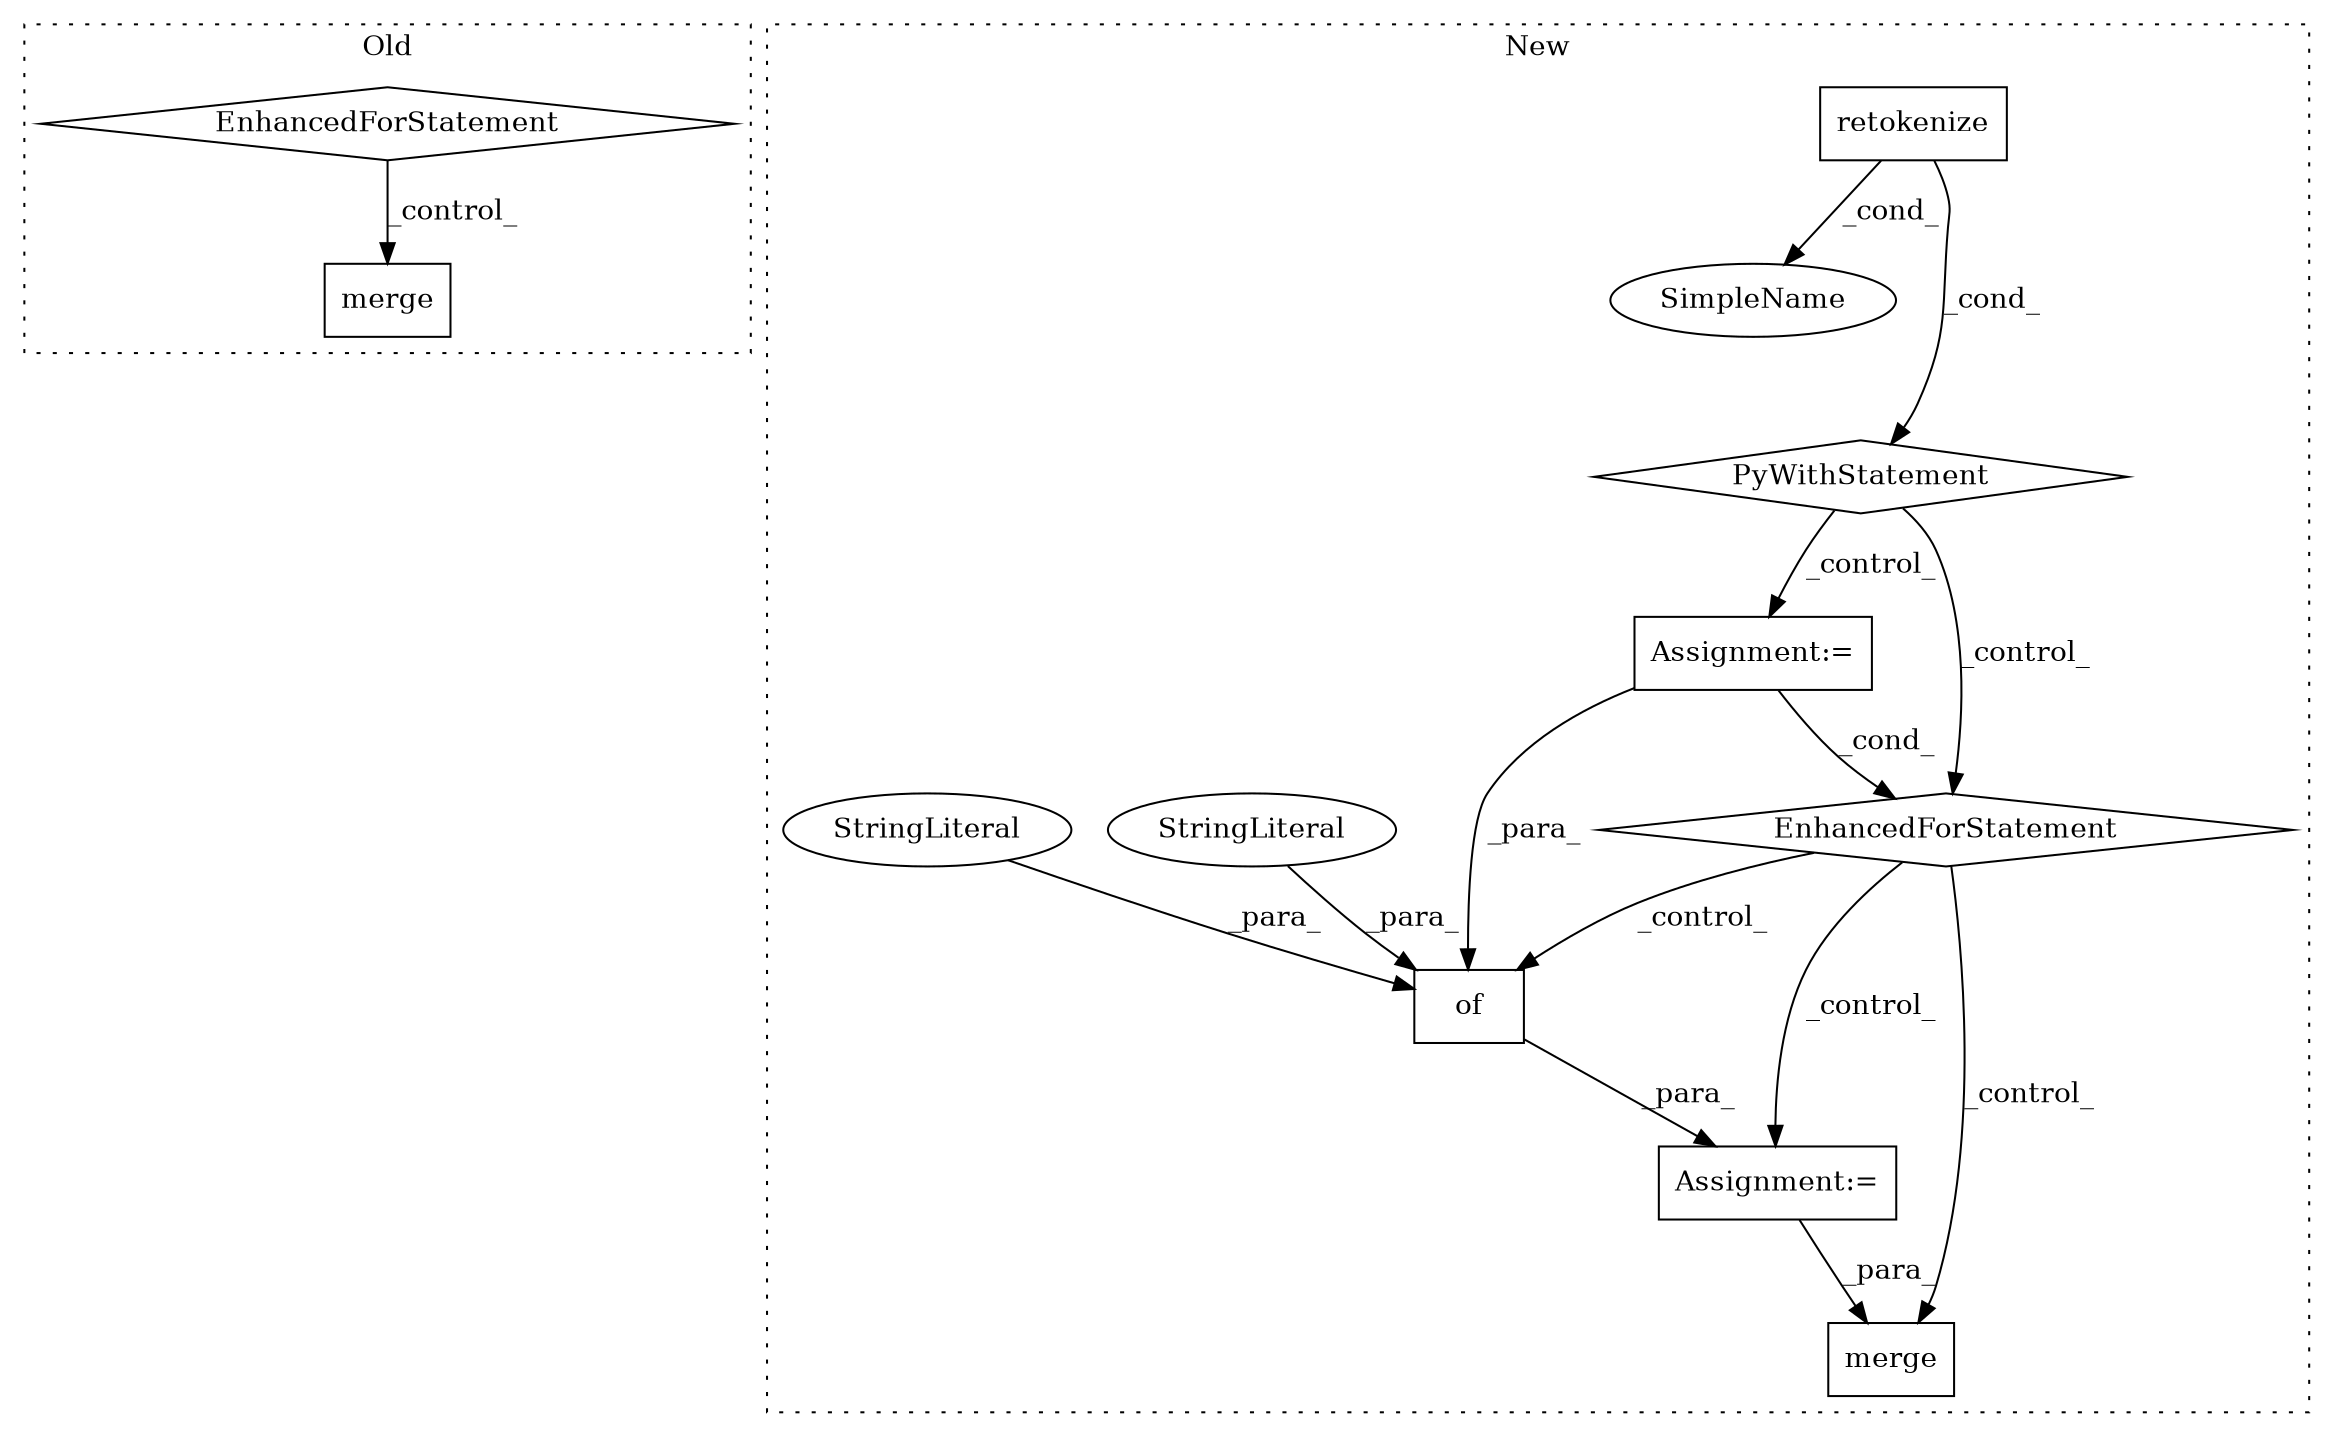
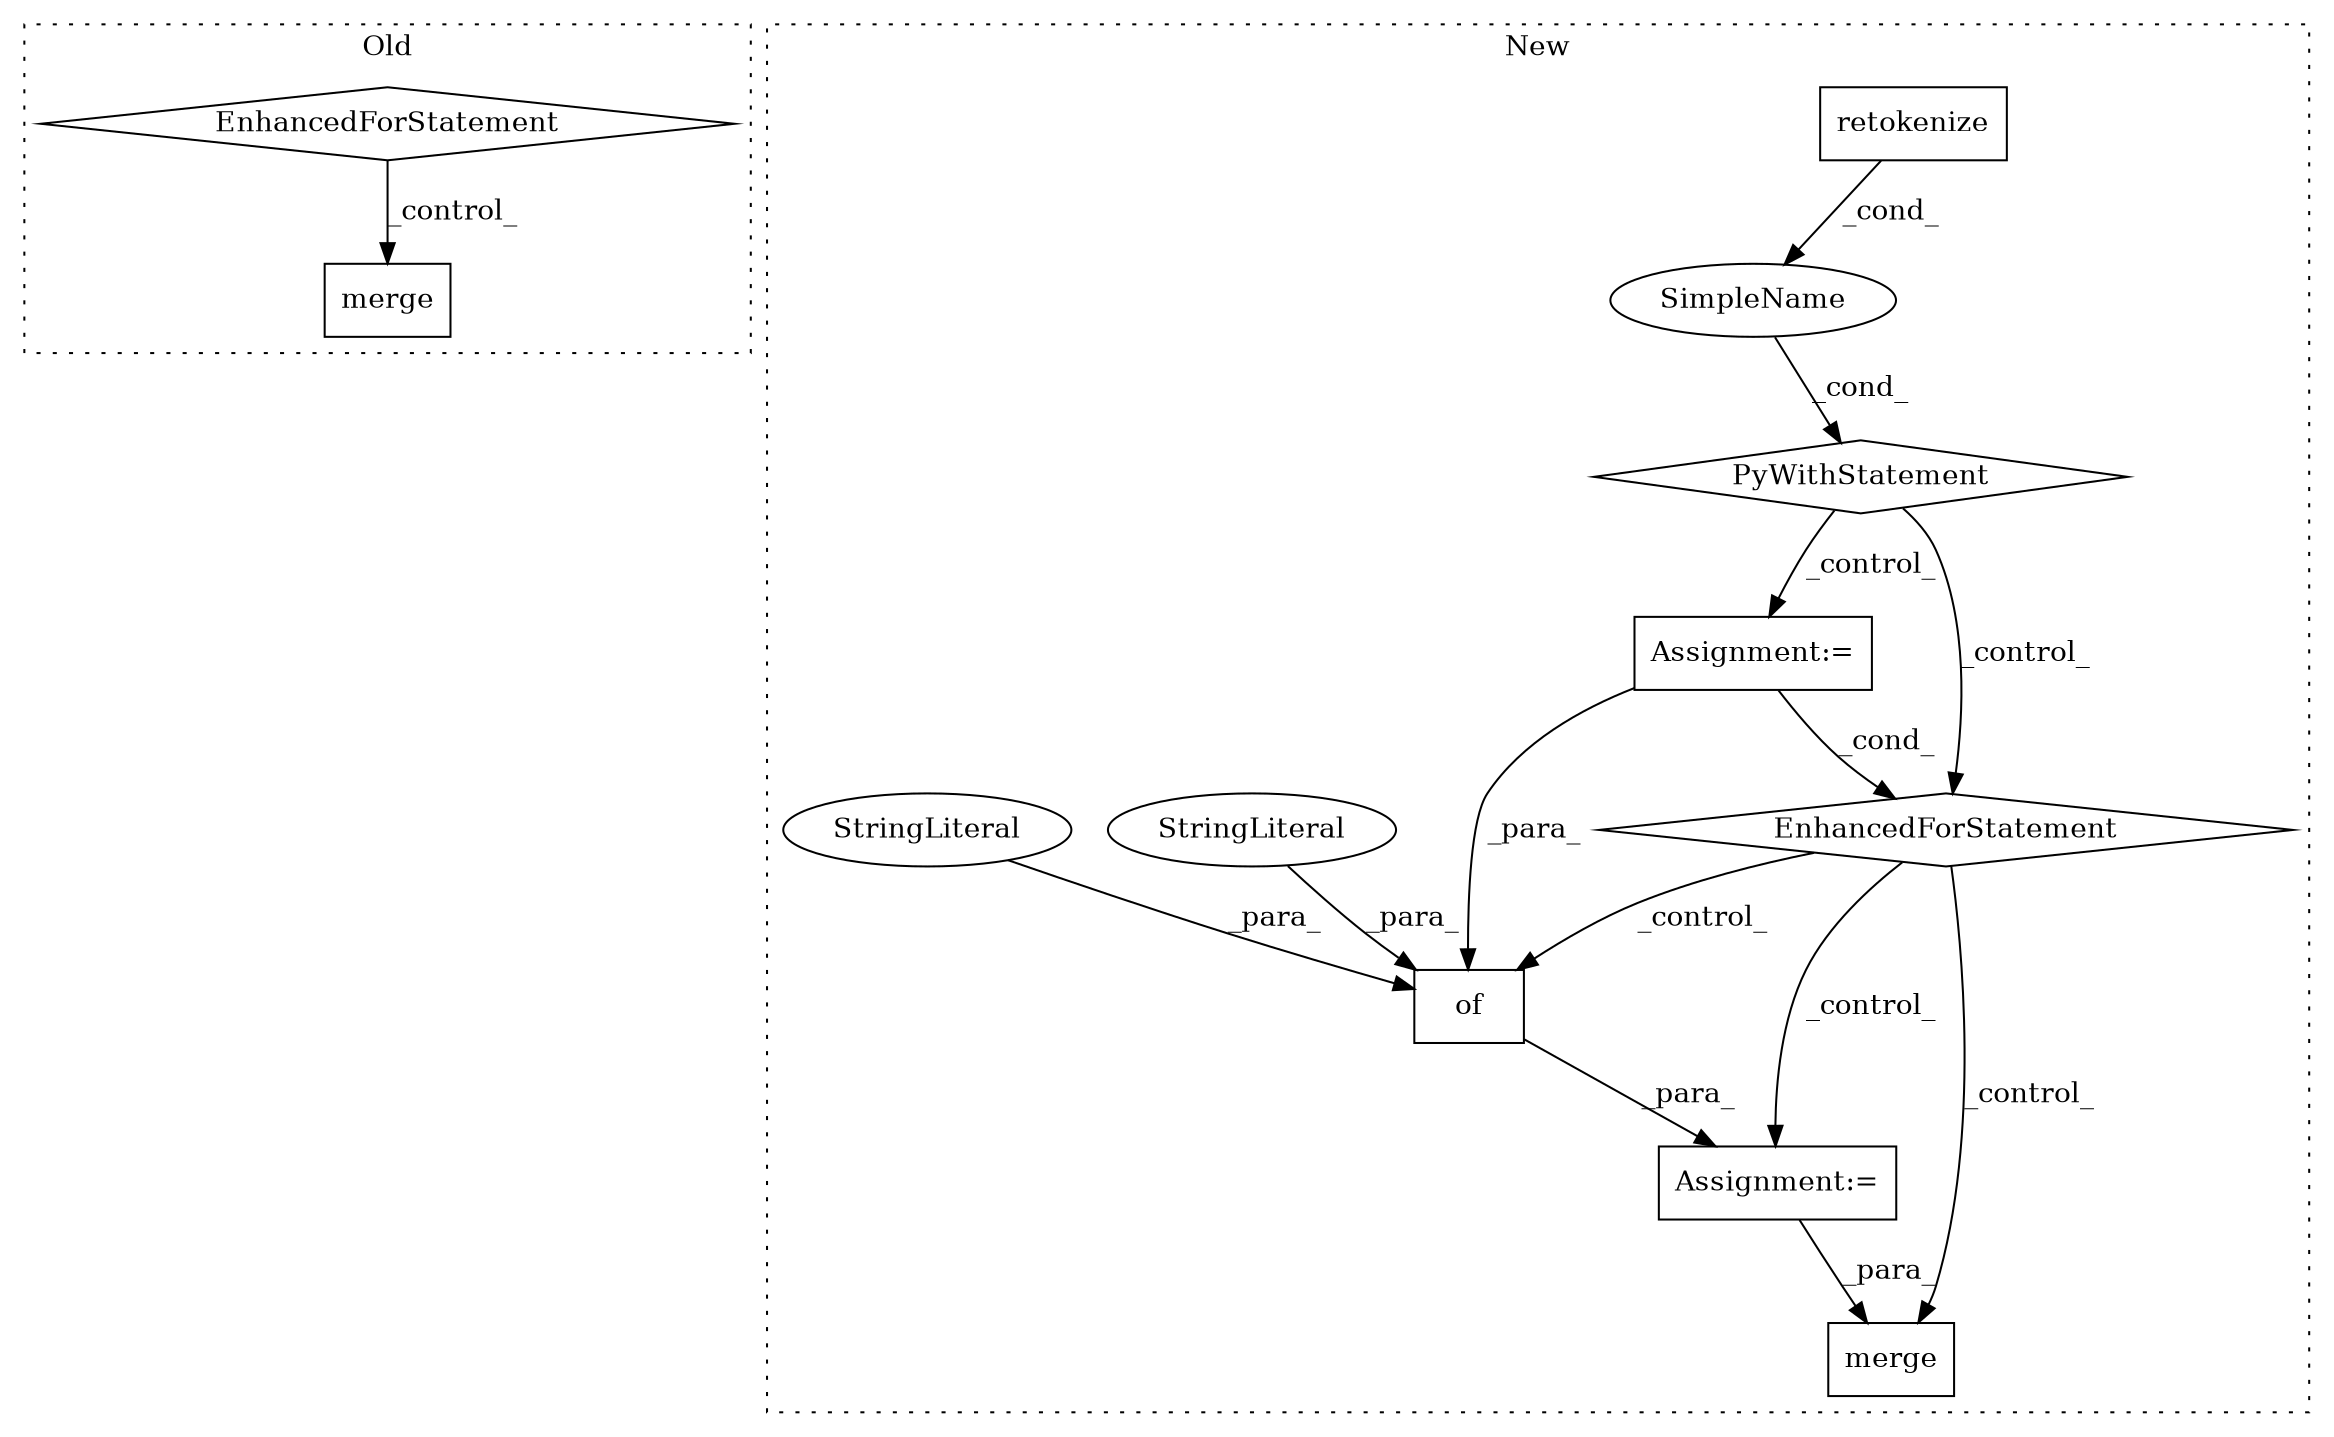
edge "retokenize" -> "PyWithStatement": now "SimpleName" -> "PyWithStatement"
